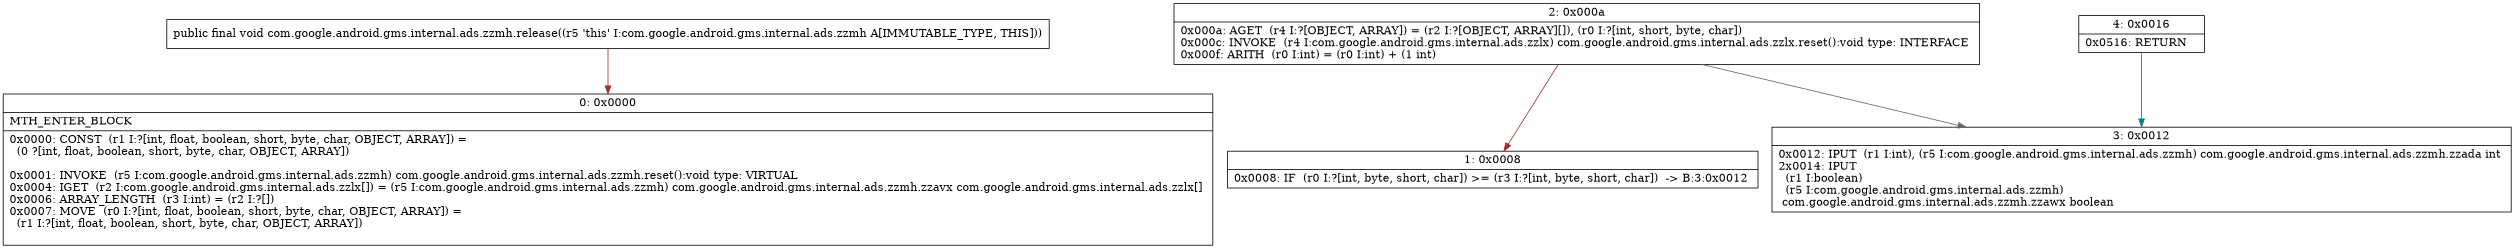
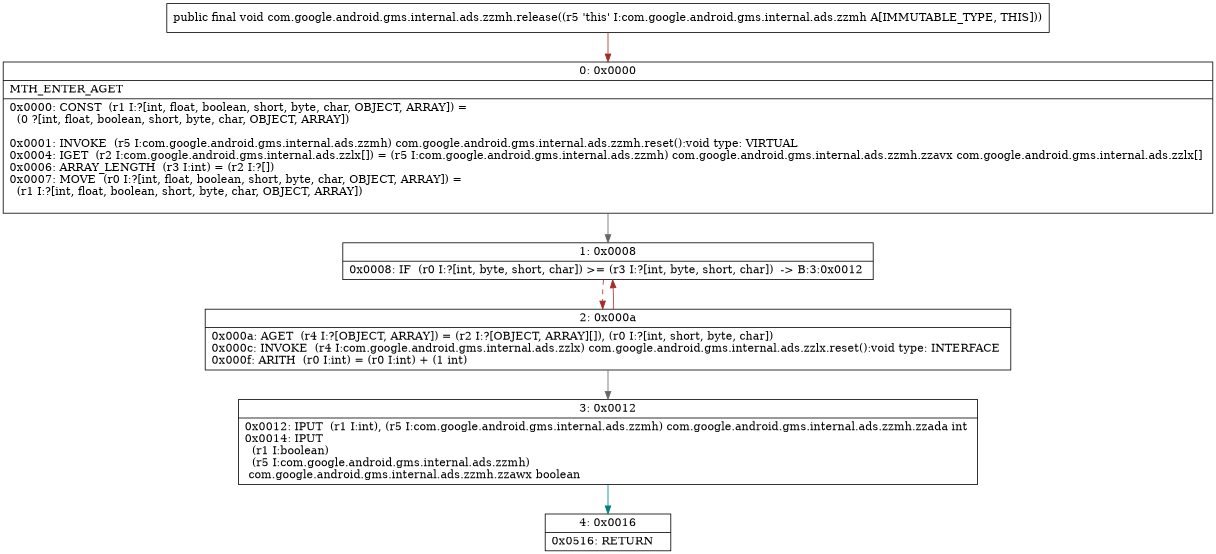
edge "4: 0x0016" -> "3: 0x0012": reversed
node "0: 0x0000": text "MTH_ENTER_BLOCK" -> "MTH_ENTER_AGET"
node "3: 0x0012": text "2x0014: IPUT" -> "0x0014: IPUT"
edge "0: 0x0000" -> "1: 0x0008": added
edge "1: 0x0008" -> "2: 0x000a": added
